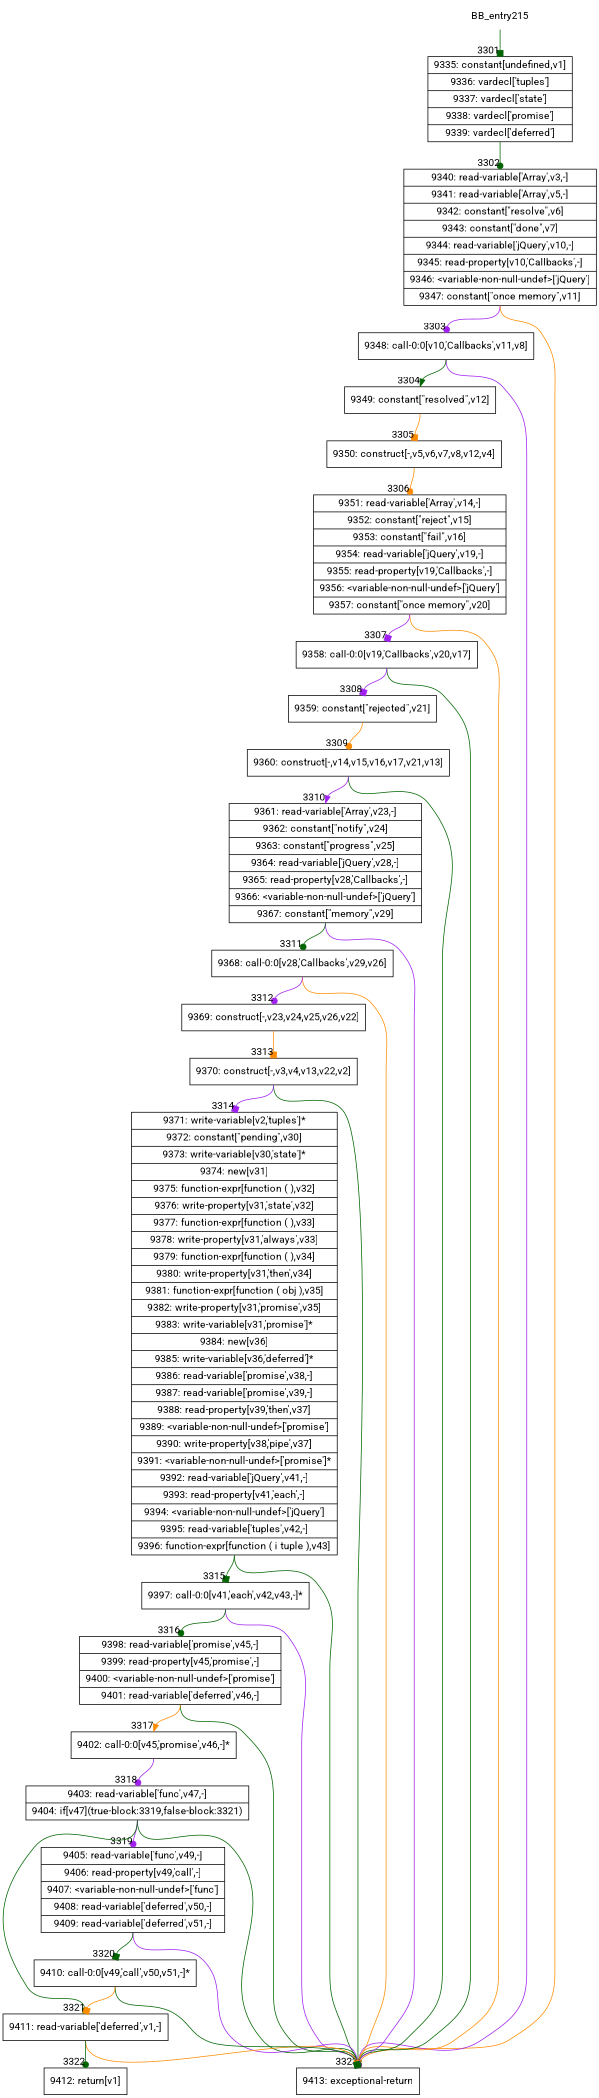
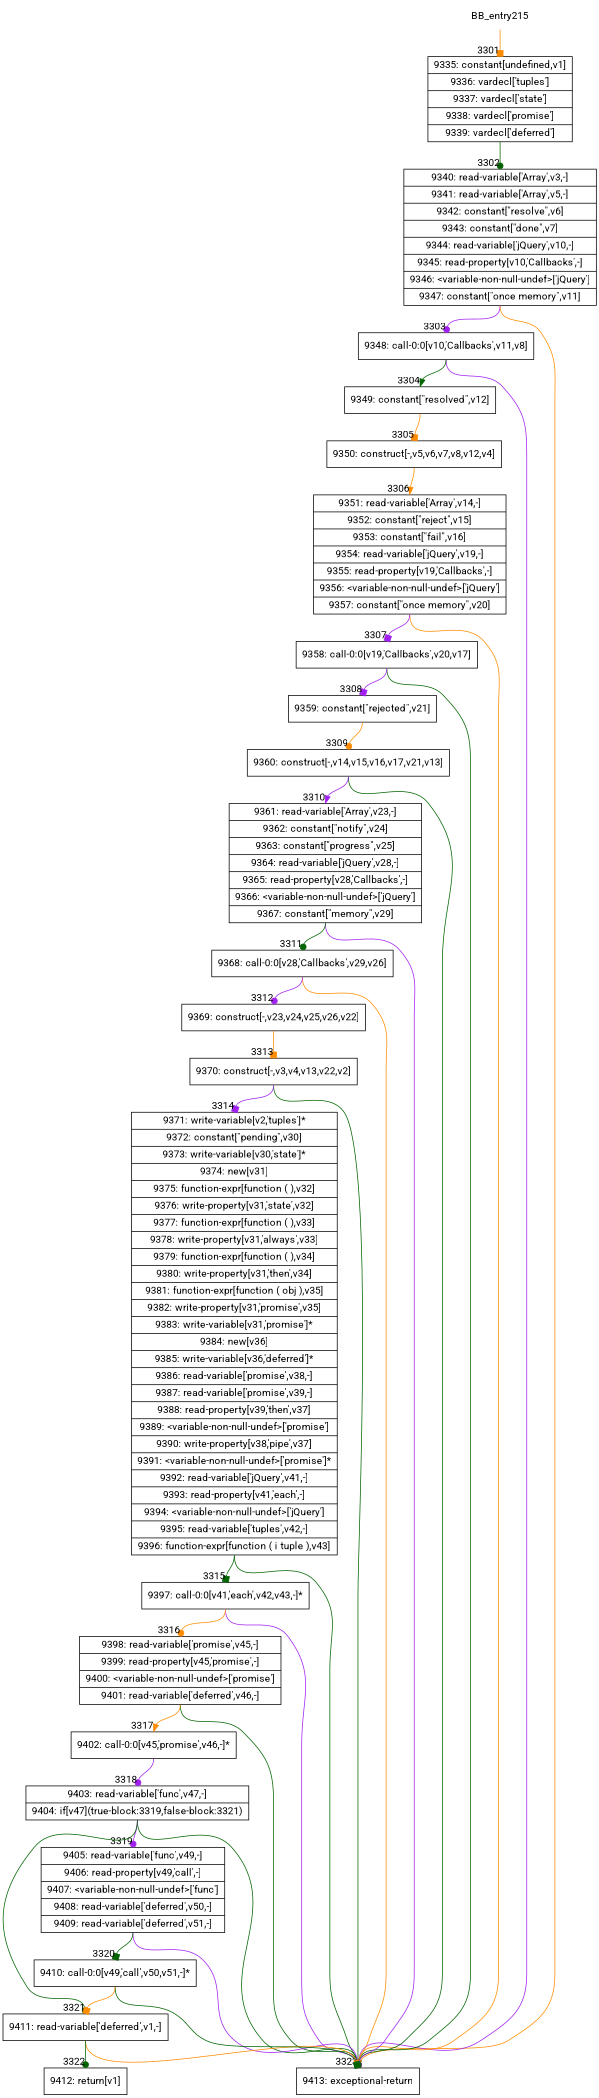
edge "BB_entry215" -> "9335: constant[undefined,v1]": color darkgreen -> darkorange
edge "9350: construct[-,v5,v6,v7,v8,v12,v4]" -> "9351: read-variable['Array',v14,-]": arrowhead dot -> normal
edge "9397: call-0:0[v41,'each',v42,v43,-]*" -> "9398: read-variable['promise',v45,-]": color darkgreen -> darkorange
